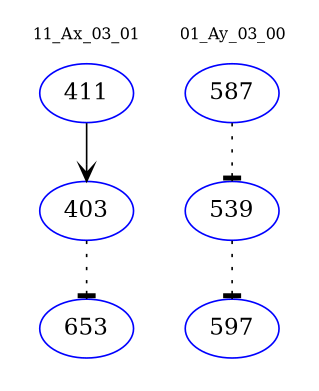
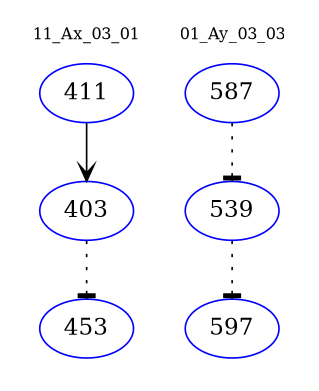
cluster "01_Ay_03_00": label "01_Ay_03_00" -> "01_Ay_03_03"
node "653": label "653" -> "453"
